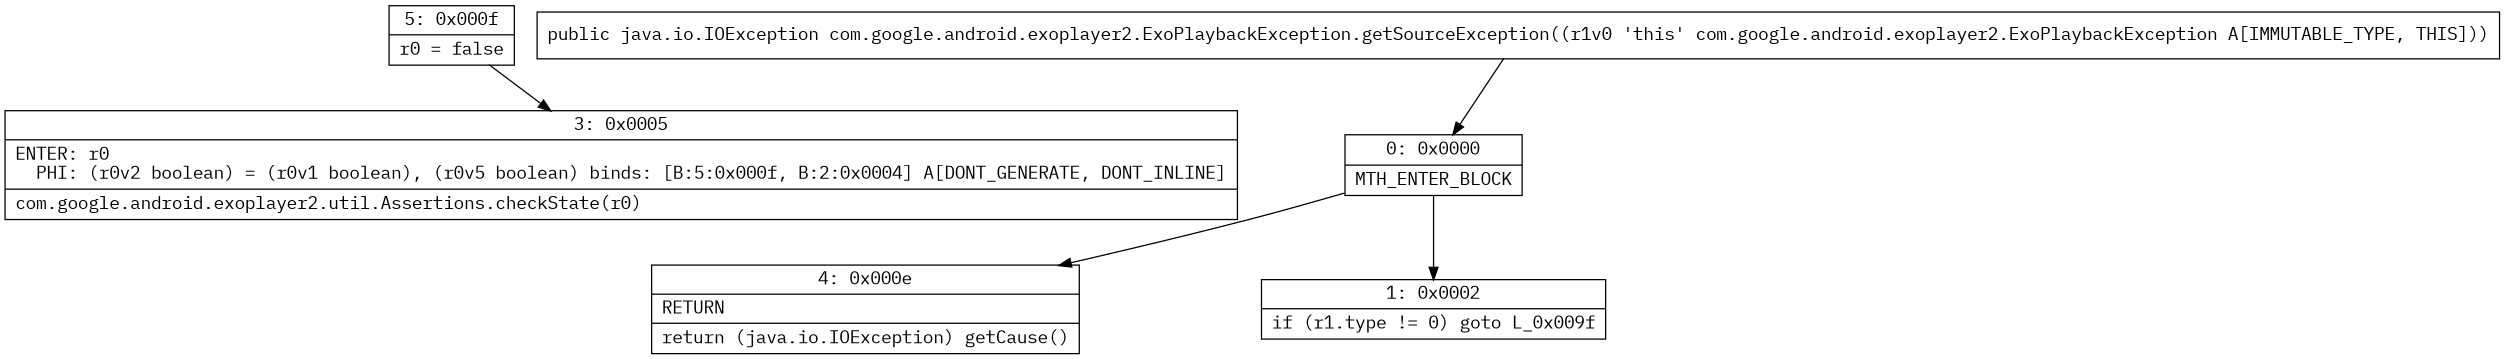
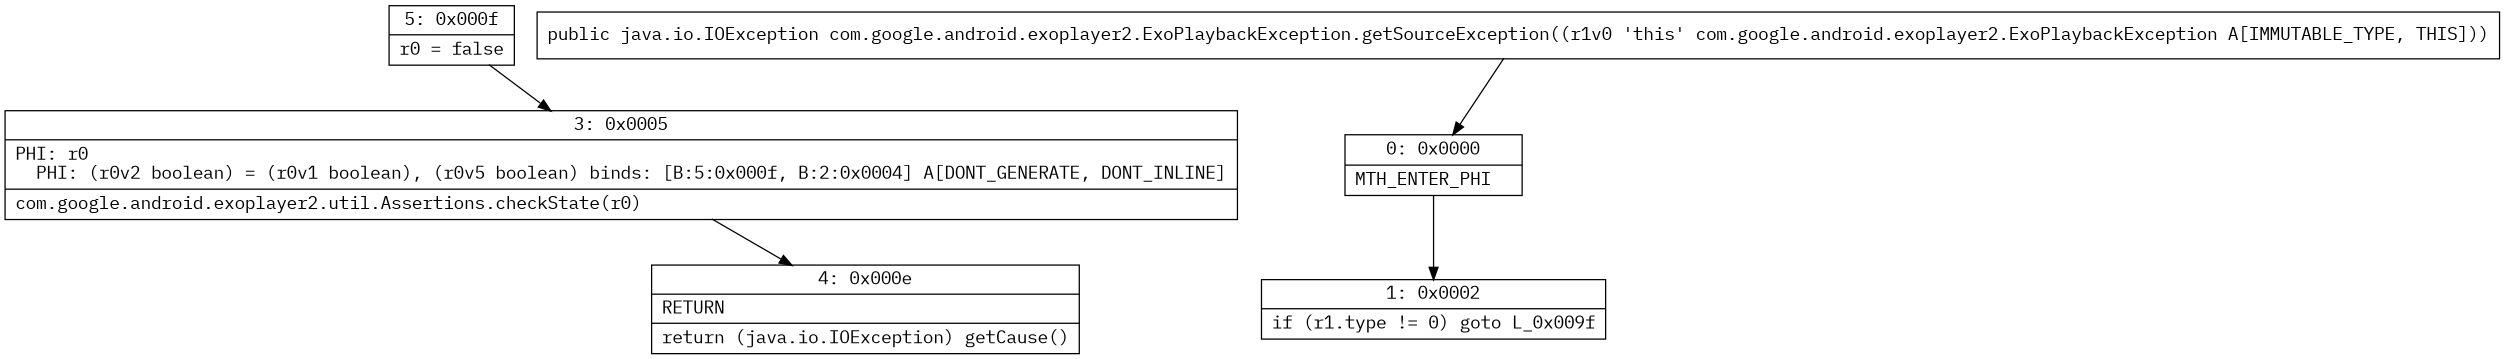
node "3: 0x0005": text "ENTER: r0" -> "PHI: r0"
node "0: 0x0000": text "MTH_ENTER_BLOCK" -> "MTH_ENTER_PHI"
edge "0: 0x0000" -> "4: 0x000e": now "3: 0x0005" -> "4: 0x000e"
